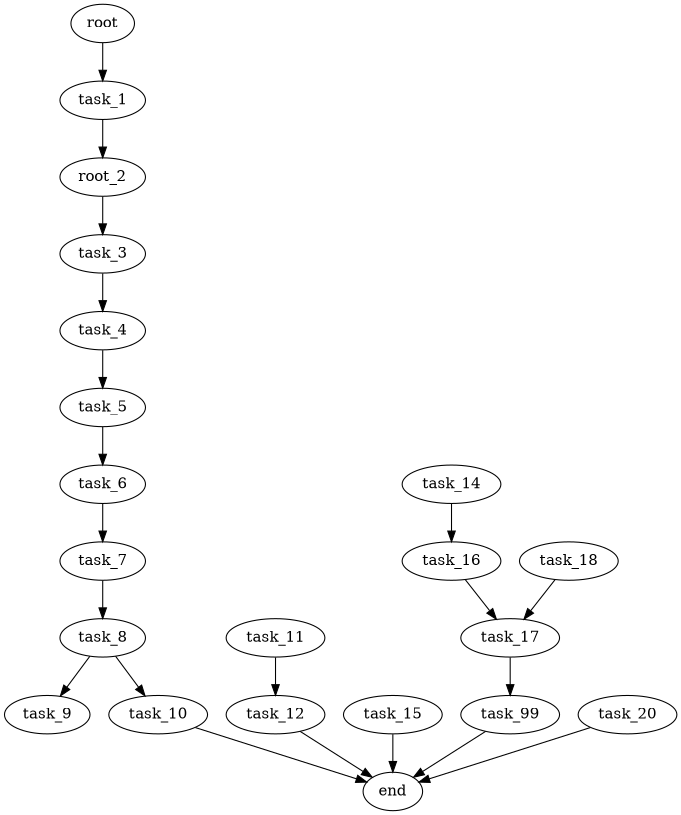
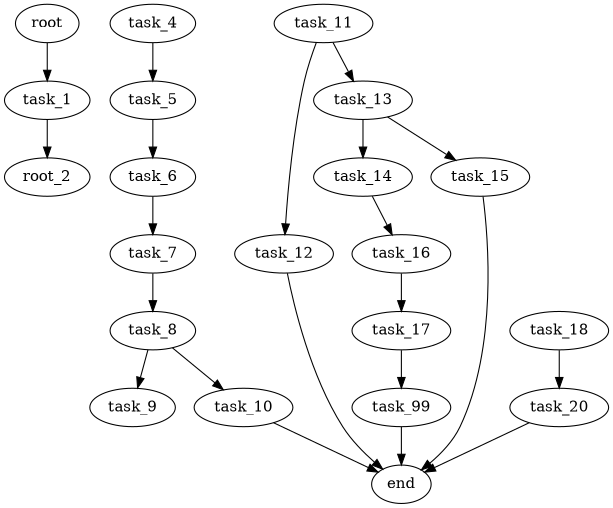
node "task_13": added
node "task_3": removed
edge "task_18" -> "task_17": now "task_18" -> "task_20"
